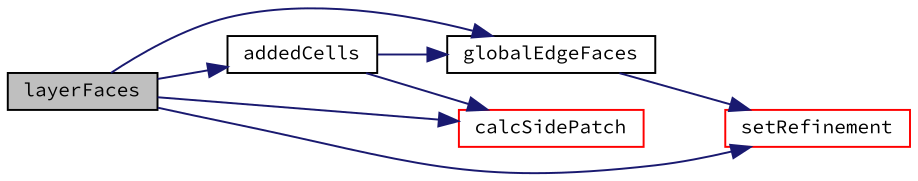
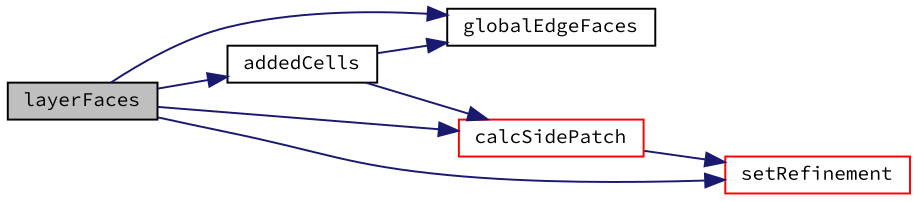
edge "globalEdgeFaces" -> "setRefinement": now "calcSidePatch" -> "setRefinement"
